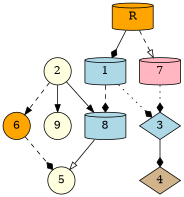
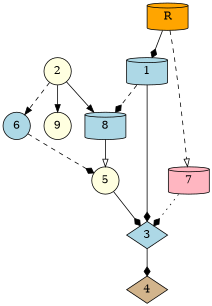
edge "1" -> "3": style dotted -> solid
node "6": fillcolor orange -> lightblue
edge "5" -> "3": added
